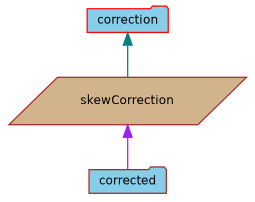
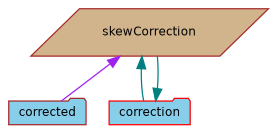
edge "correction" -> "skewCorrection": added
